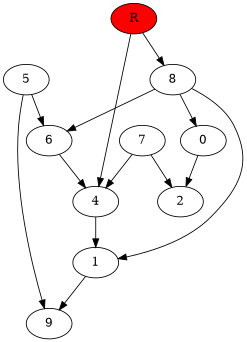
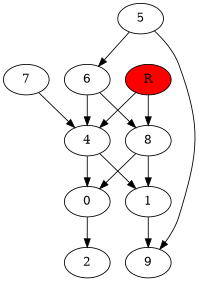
edge "8" -> "6": reversed
edge "4" -> "0": added
edge "7" -> "2": removed
